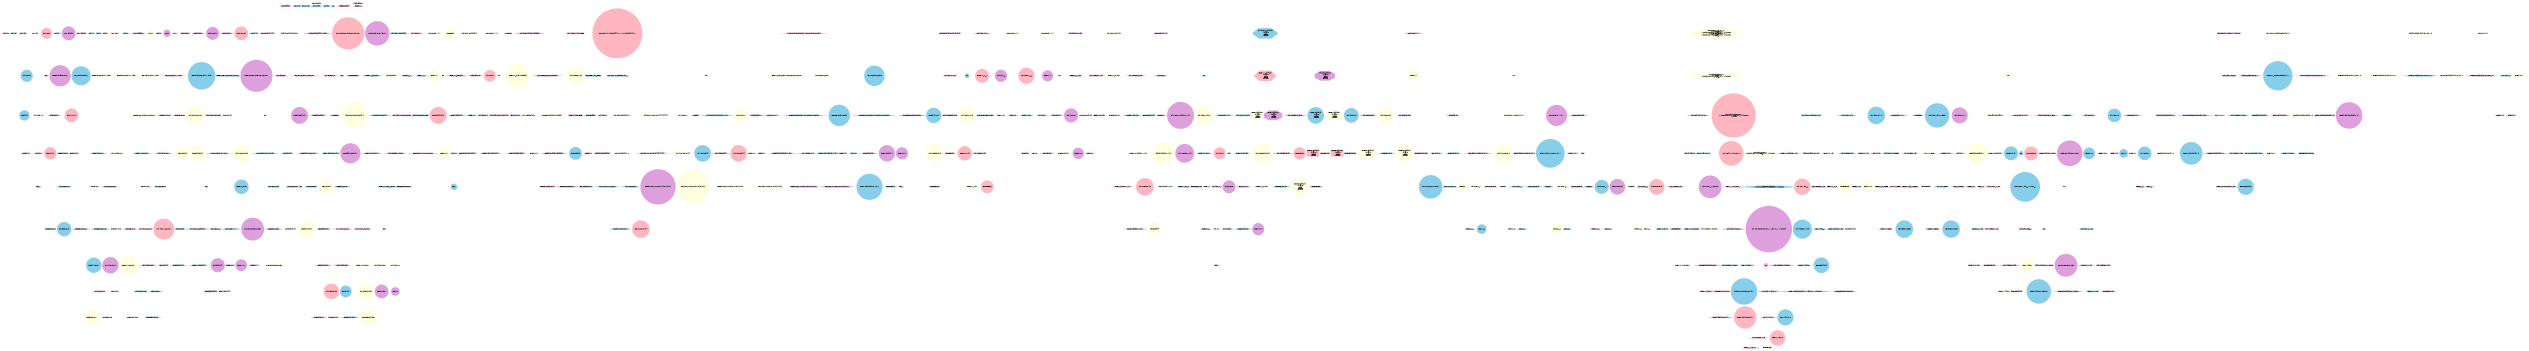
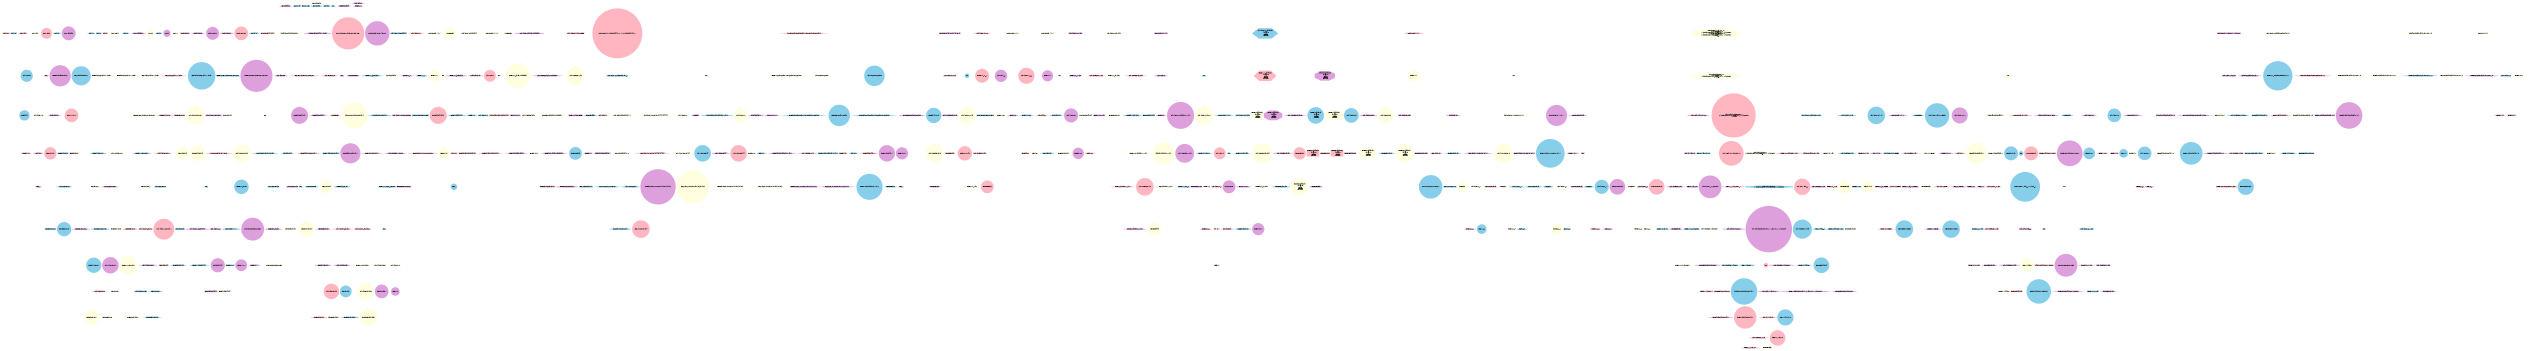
node "(LOCAL,v16: wpa_authenticator *)": removed
node "(LITERAL,0xFFFECFFF,v12->flags &= 0xFFFECFFF)": removed
node "(LITERAL,0x402,v12->flags & 0x402)": added
node "(<operator>.and,v20 & 0xFFF7FFFF)": fillcolor skyblue -> lightpink
node "(IDENTIFIER,v10,v10 = free.wpa_ie_len + 2)": label "(IDENTIFIER,v10,v10 = free.wpa_ie_len + 2)" -> "(IDENTIFIER,v10,v10 = elems.wpa_ie_len + 2)"
